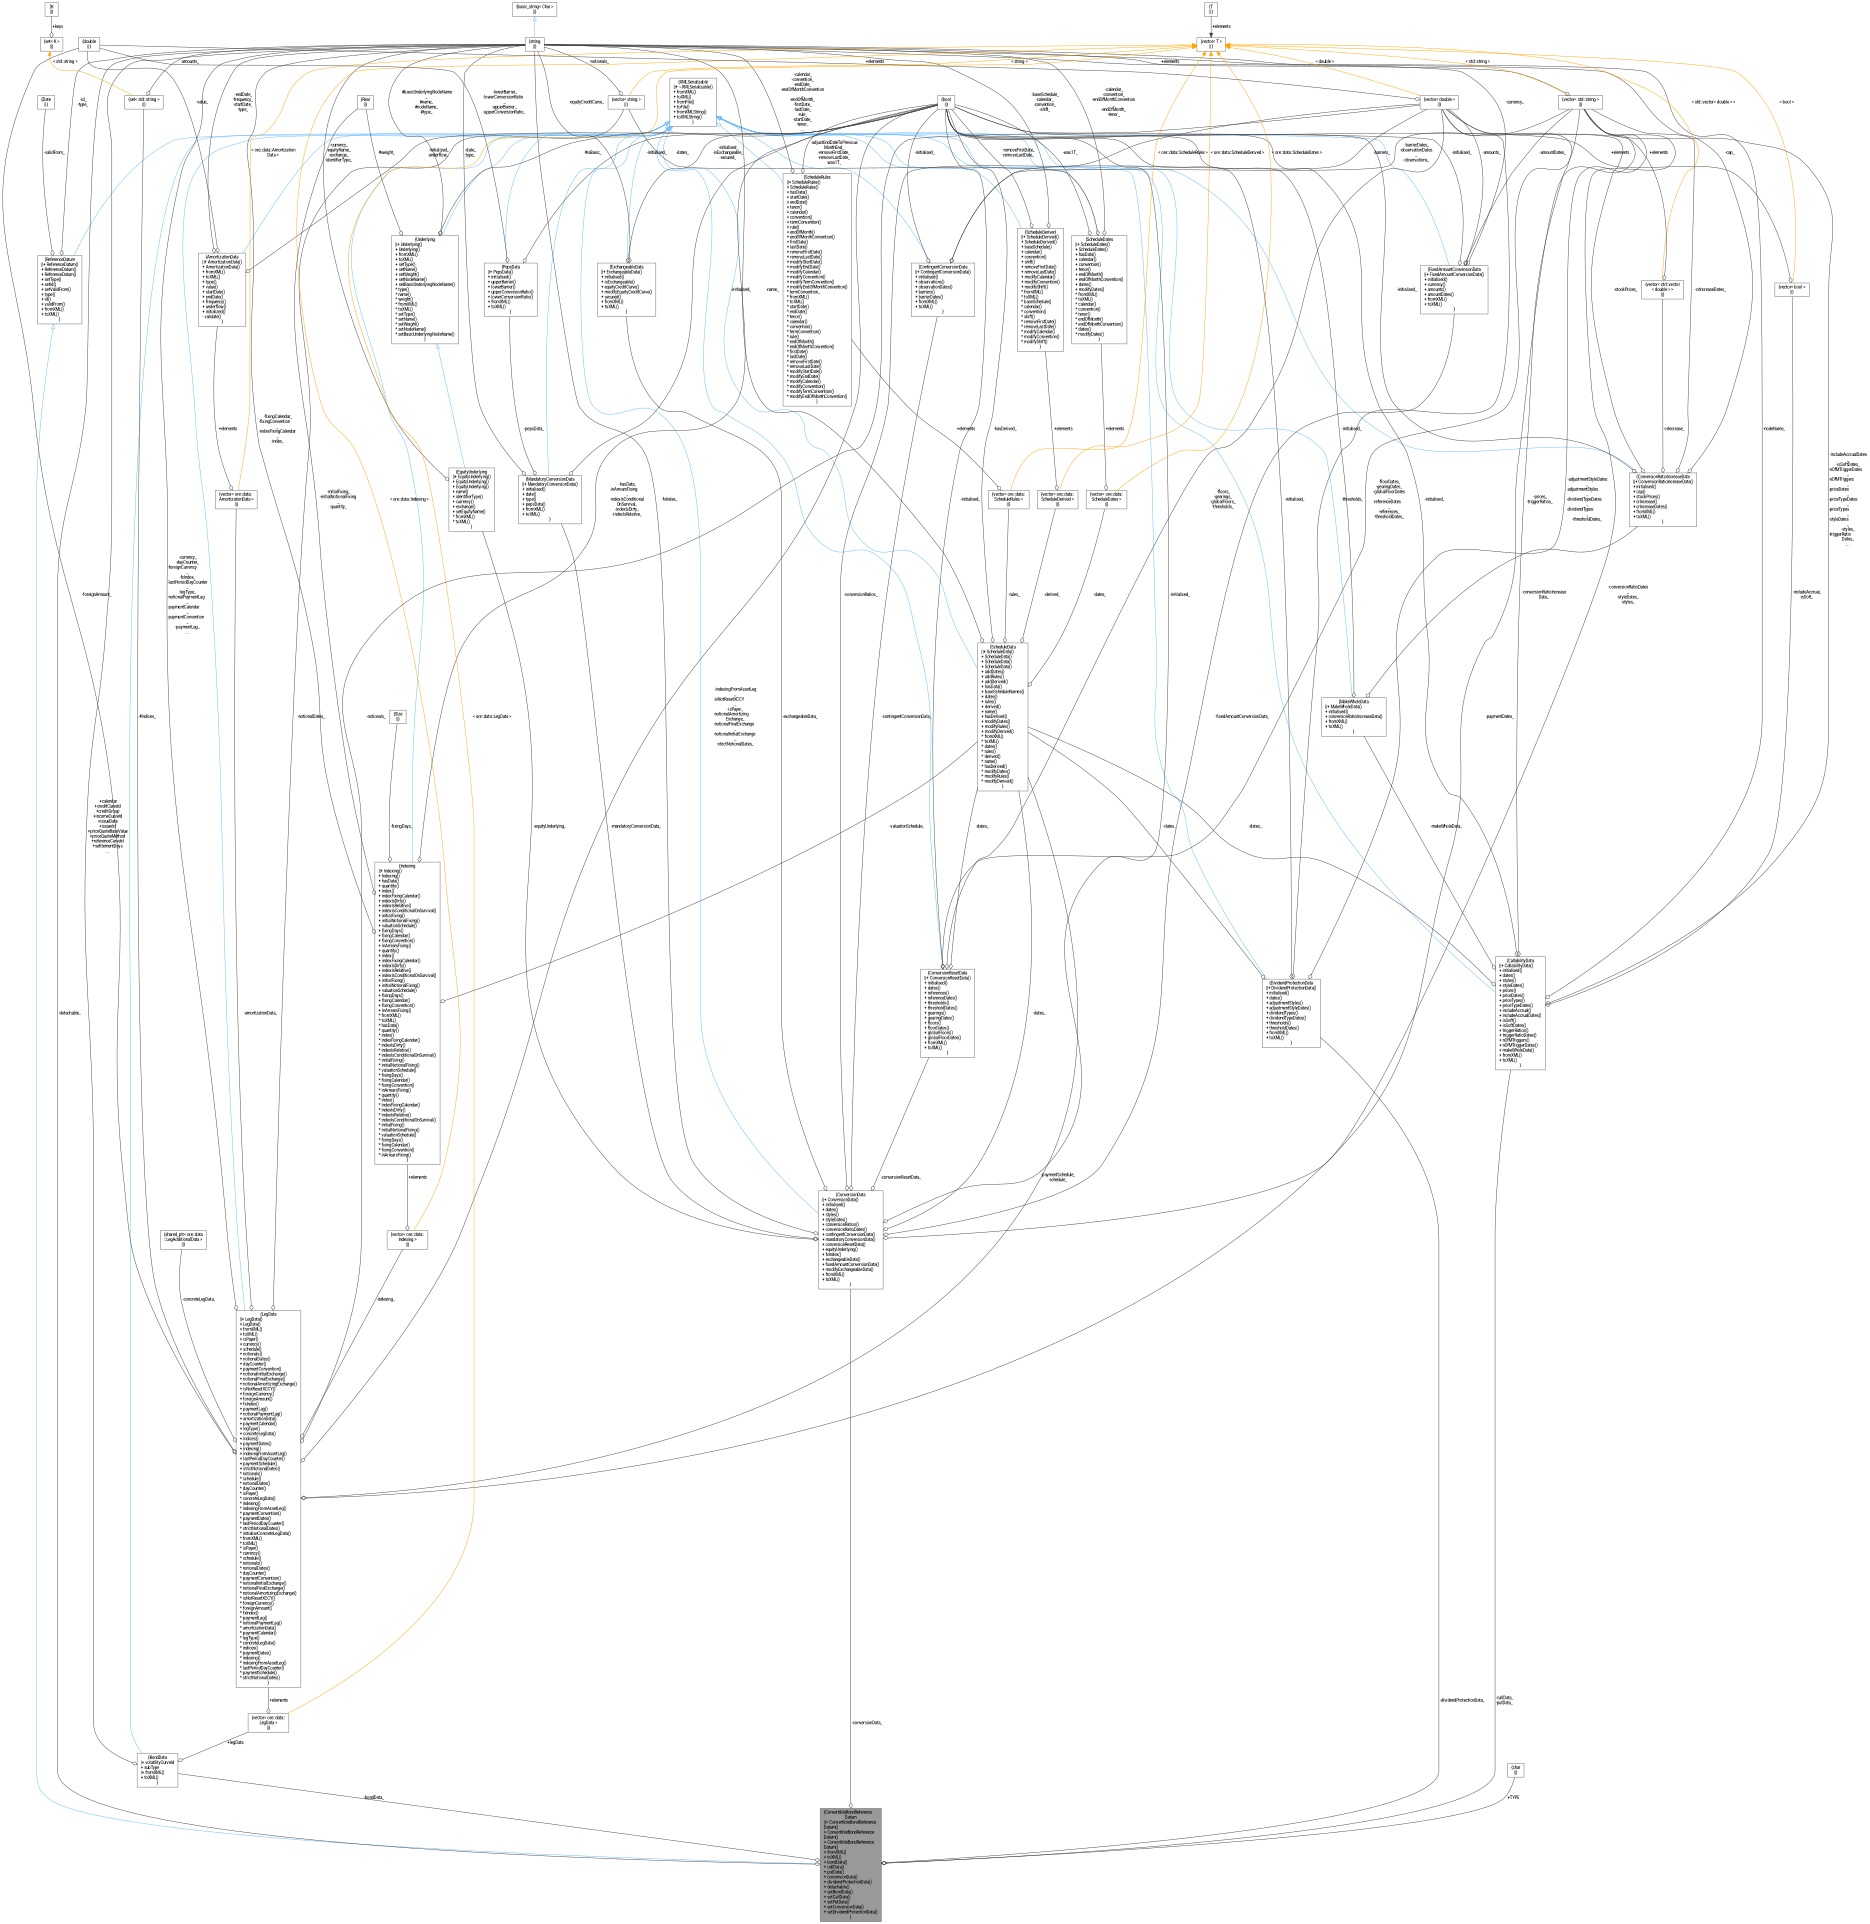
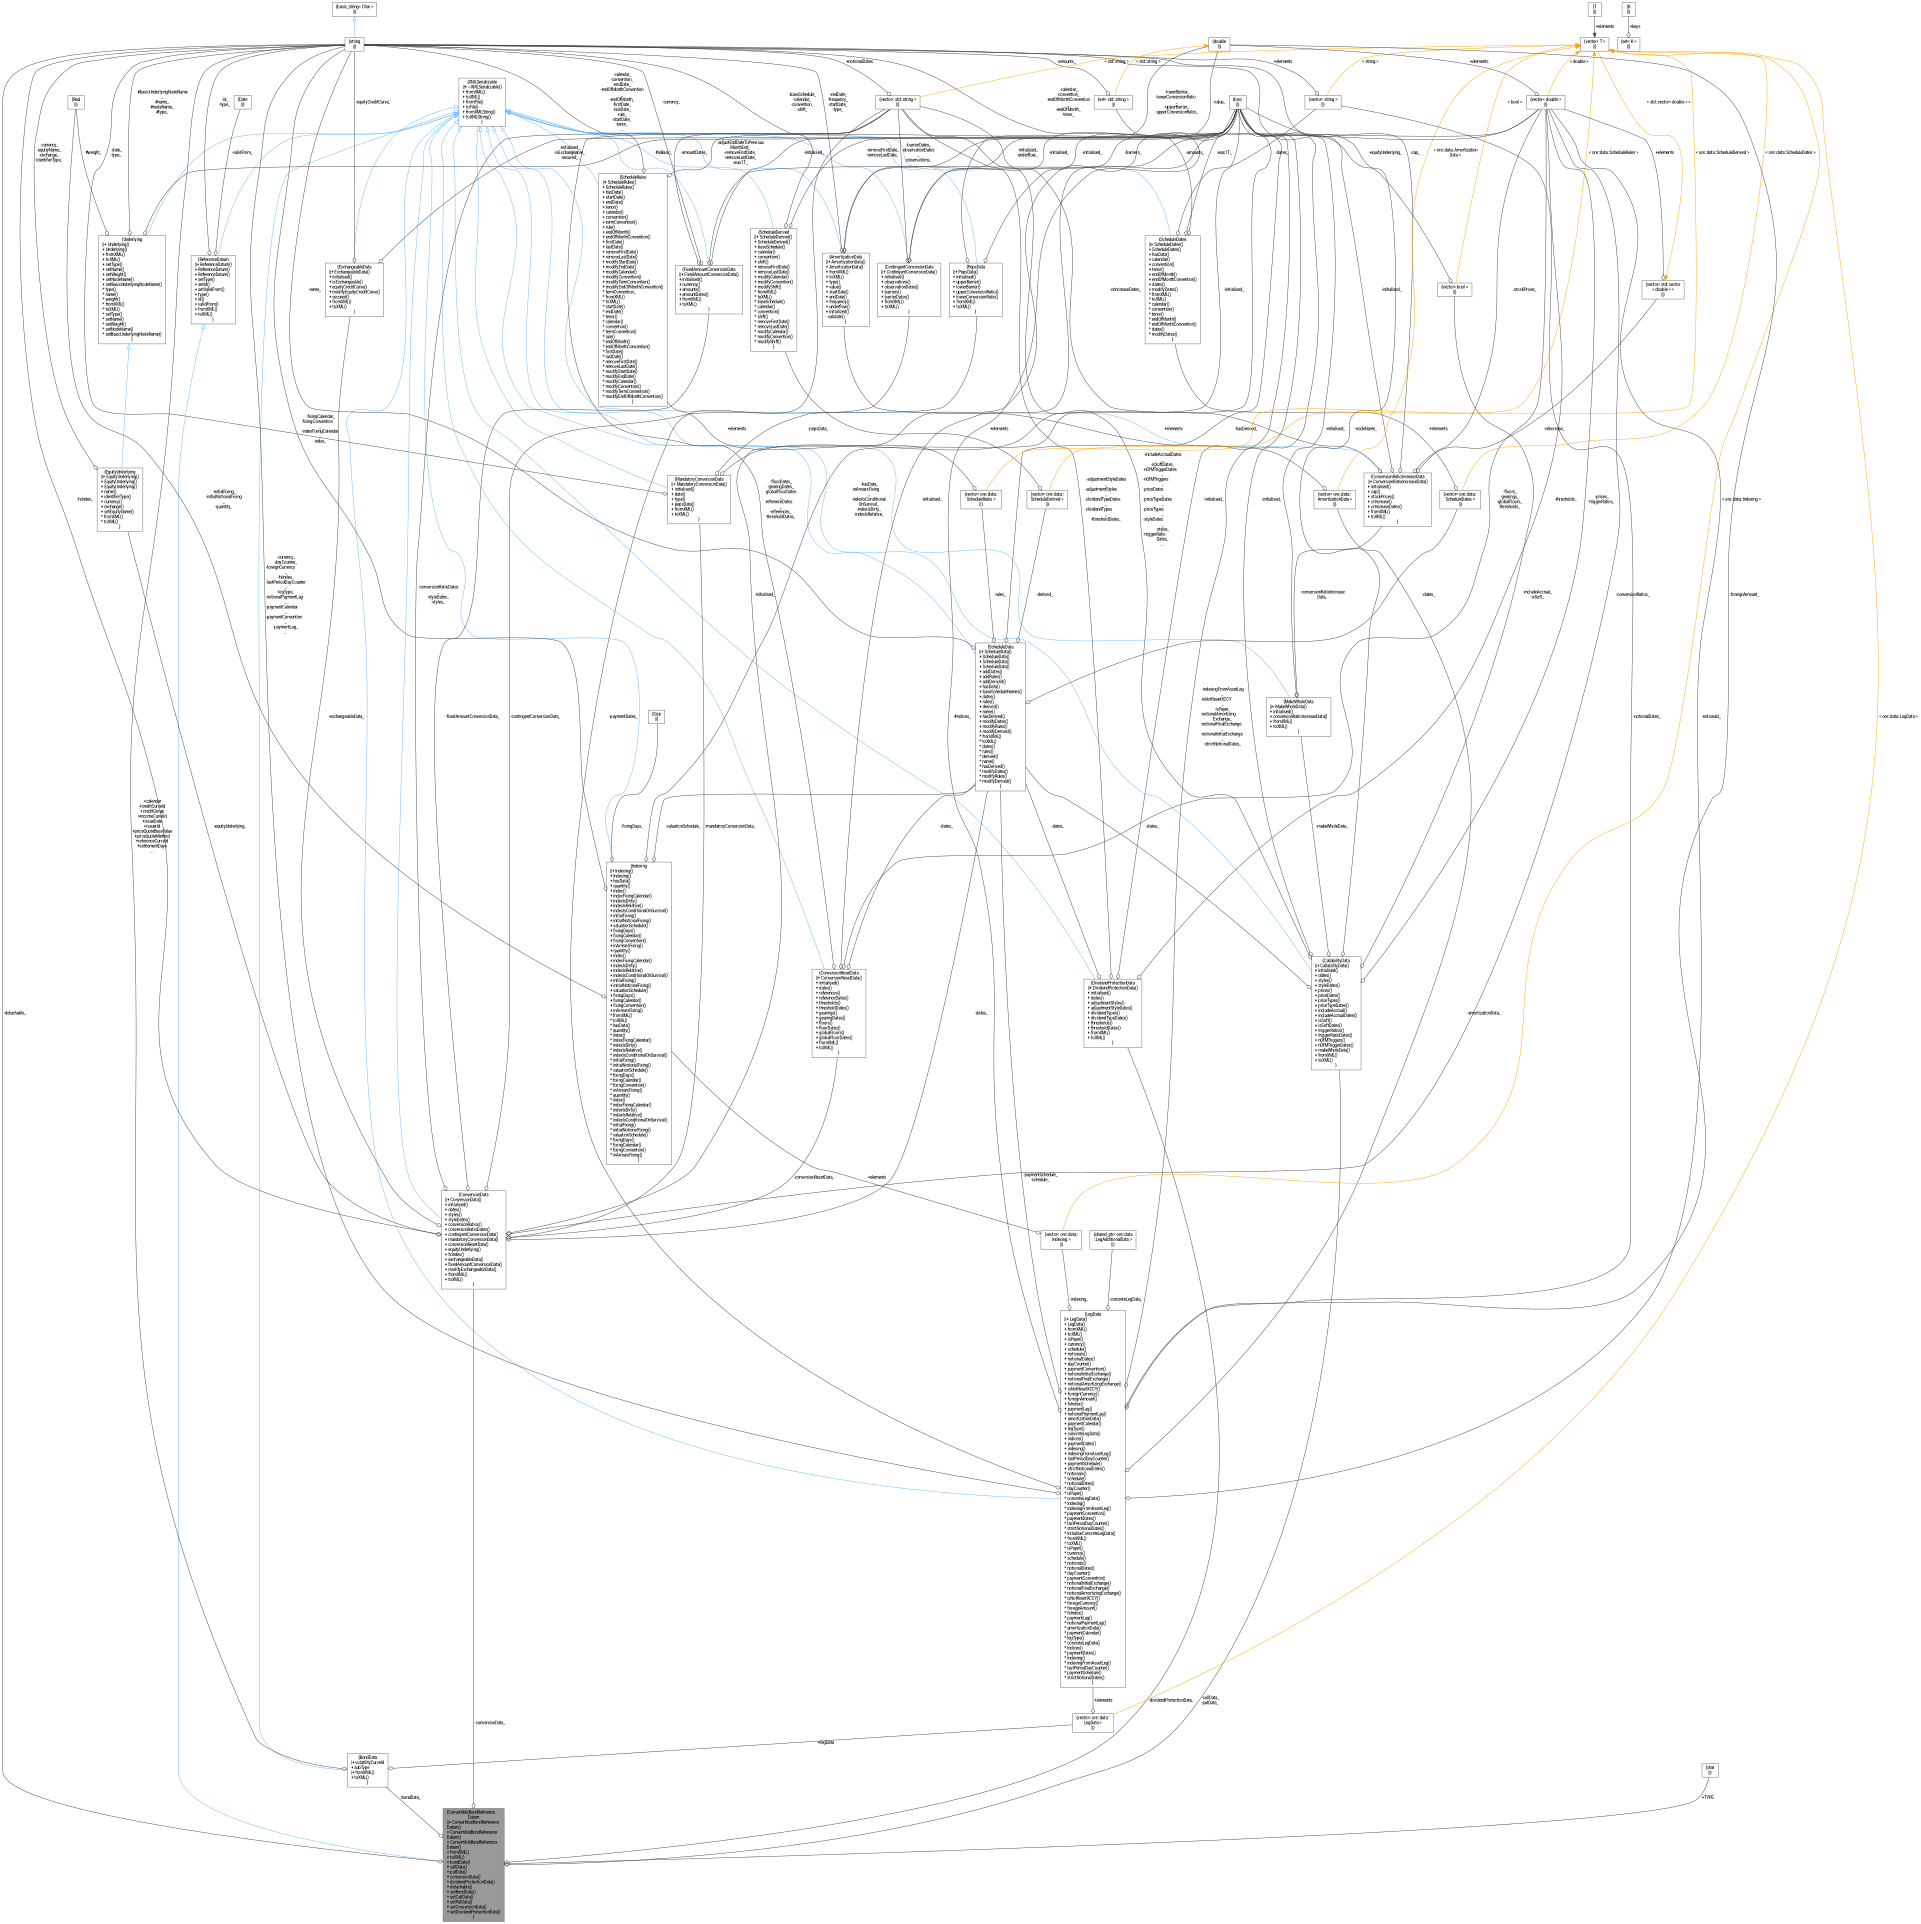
edge "{vector< std::vector < double > > ||}" -> "{vector< T > ||}": reversed
edge "{string ||}" -> "{vector< string > ||}": label " -notionals_" -> " +elements"
edge "{string ||}" -> "{vector< std::string > ||}": label " +elements" -> " +notionalDates"
edge "{set< std::string > ||}" -> "{set< K > ||}": now "{set< std::string > ||}" -> "{double ||}"
edge "{bool ||}" -> "{vector< bool > ||}": label " +elements" -> " -equityUnderlying_"
